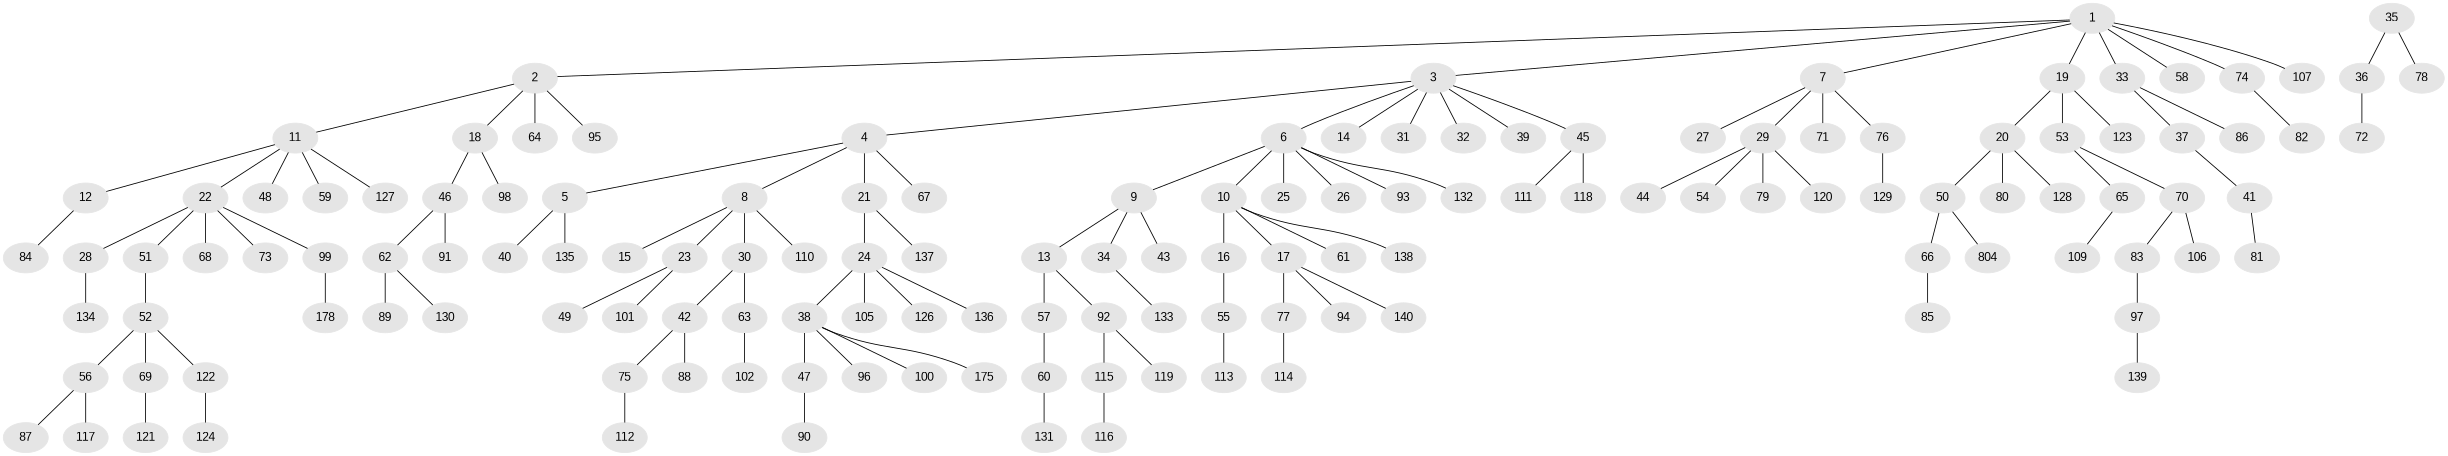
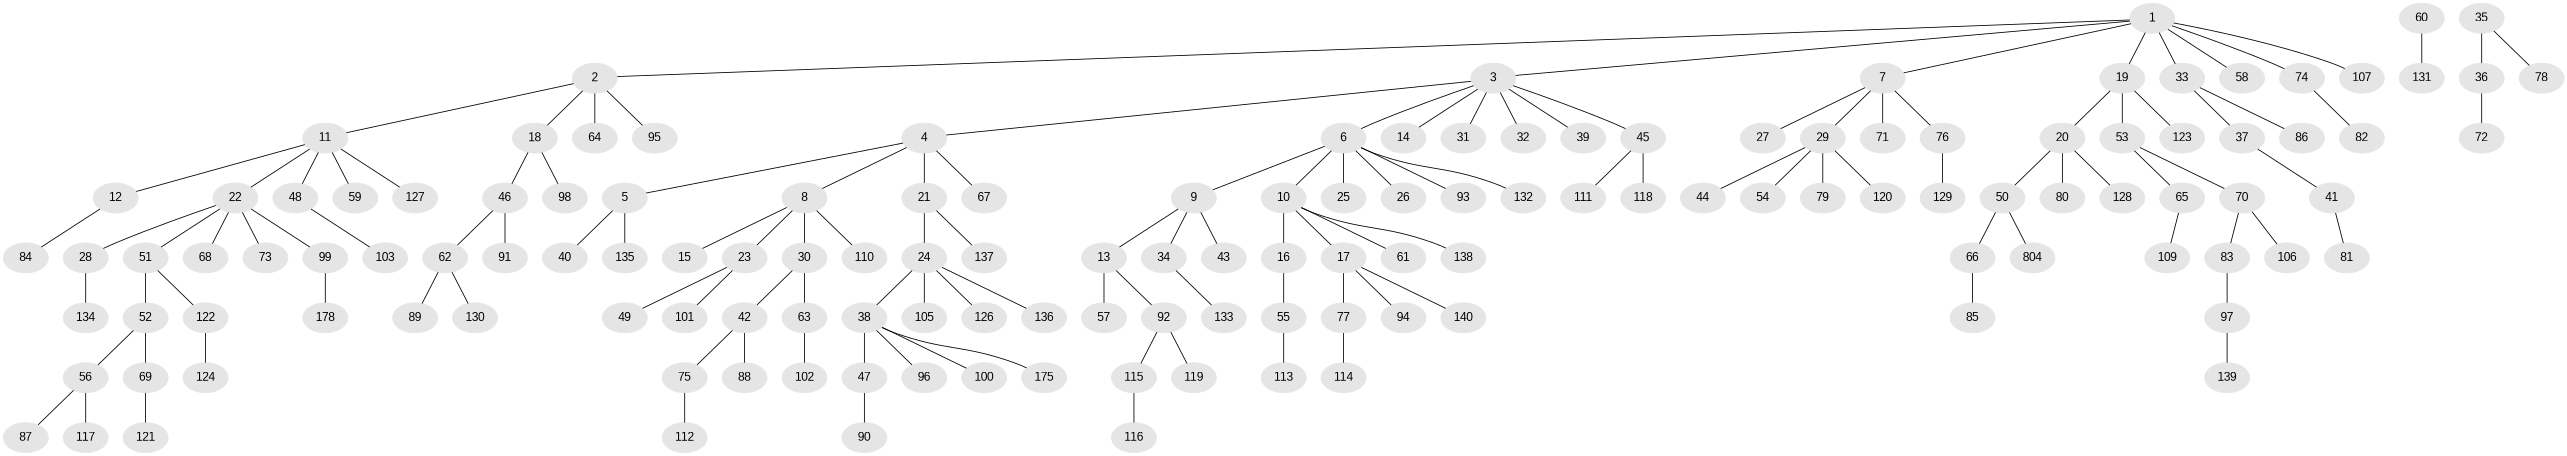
node "103": added
edge "52" -- "122": now "51" -- "122"
edge "57" -- "60": removed
